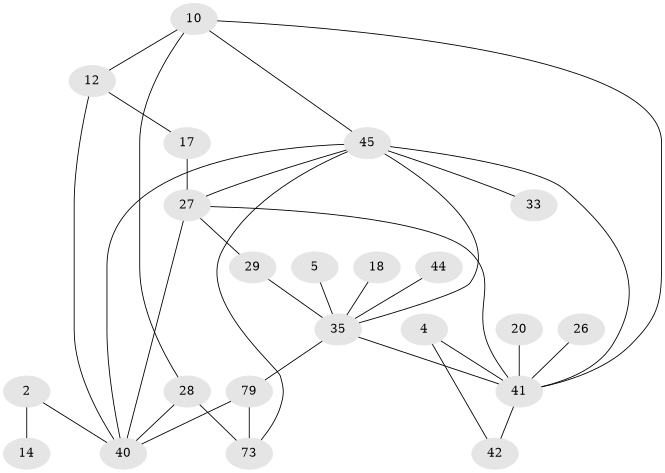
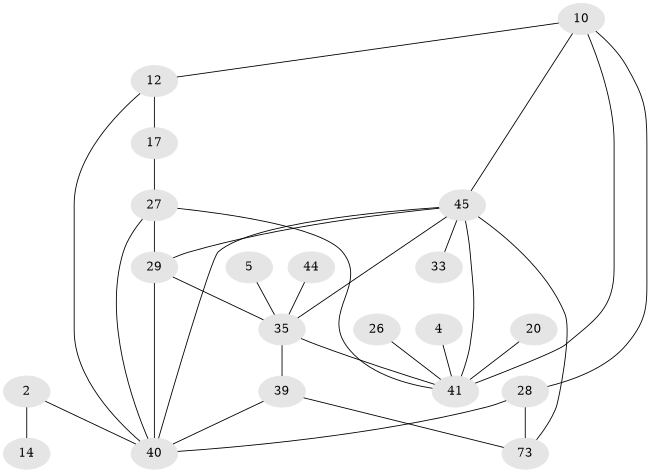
edge "45" -- "27": now "45" -- "29"
node "18": removed
edge "29" -- "40": added
node "79": label "79" -> "39"
node "42": removed
